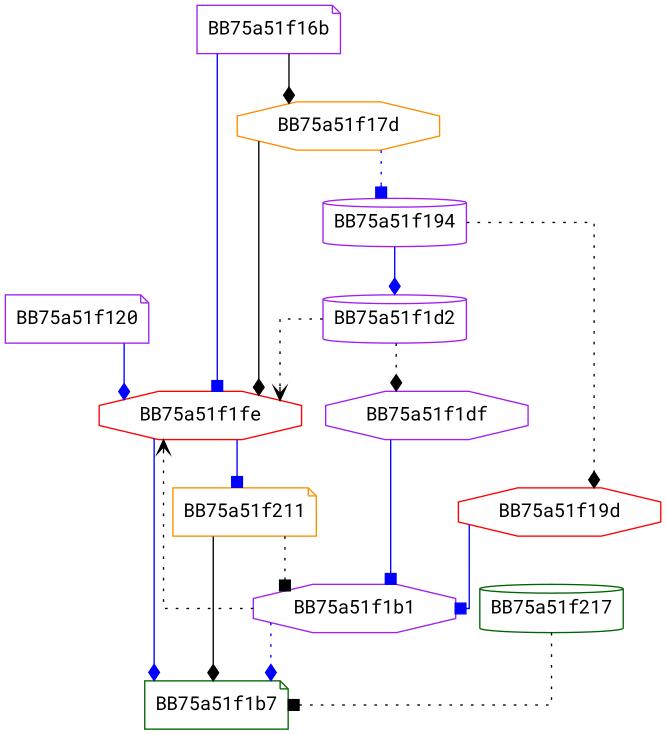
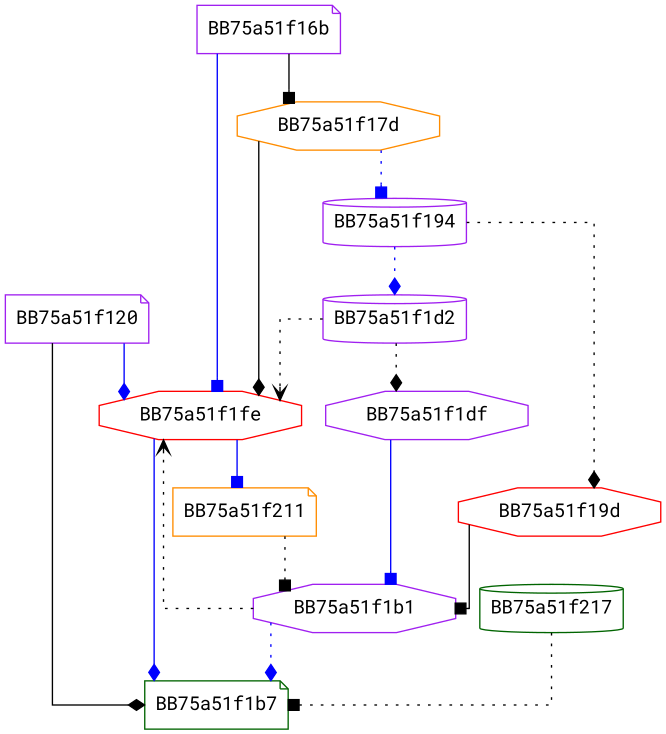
edge "BB75a51f16b" -> "BB75a51f17d": arrowhead diamond -> box
edge "BB75a51f194" -> "BB75a51f1d2": style solid -> dotted
edge "BB75a51f19d" -> "BB75a51f1b1": color blue -> black
edge "BB75a51f211" -> "BB75a51f1b7": now "BB75a51f120" -> "BB75a51f1b7"
